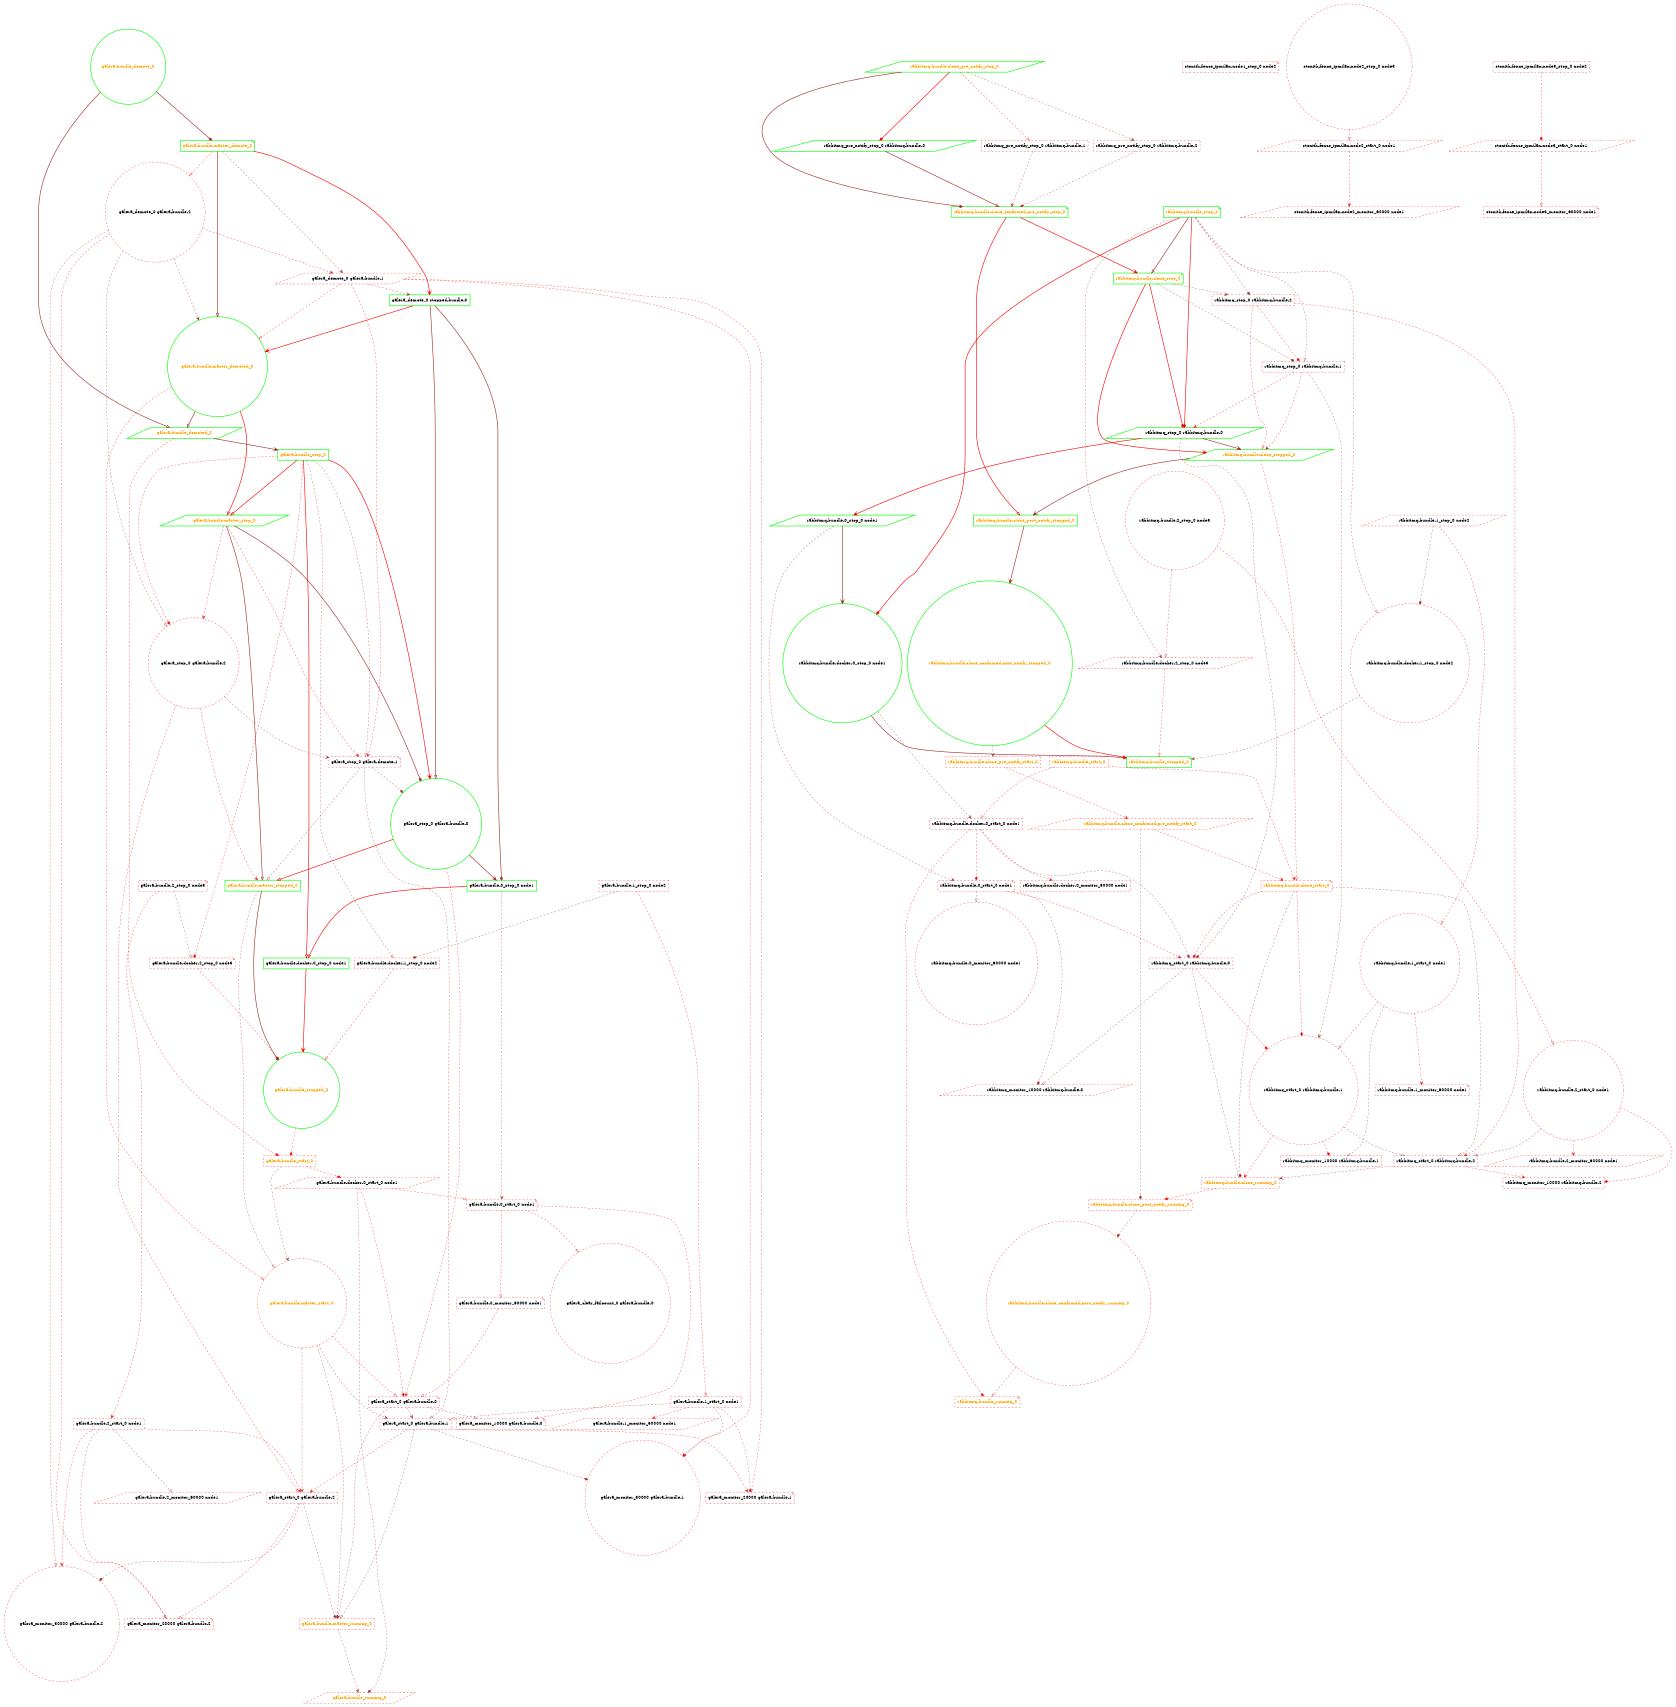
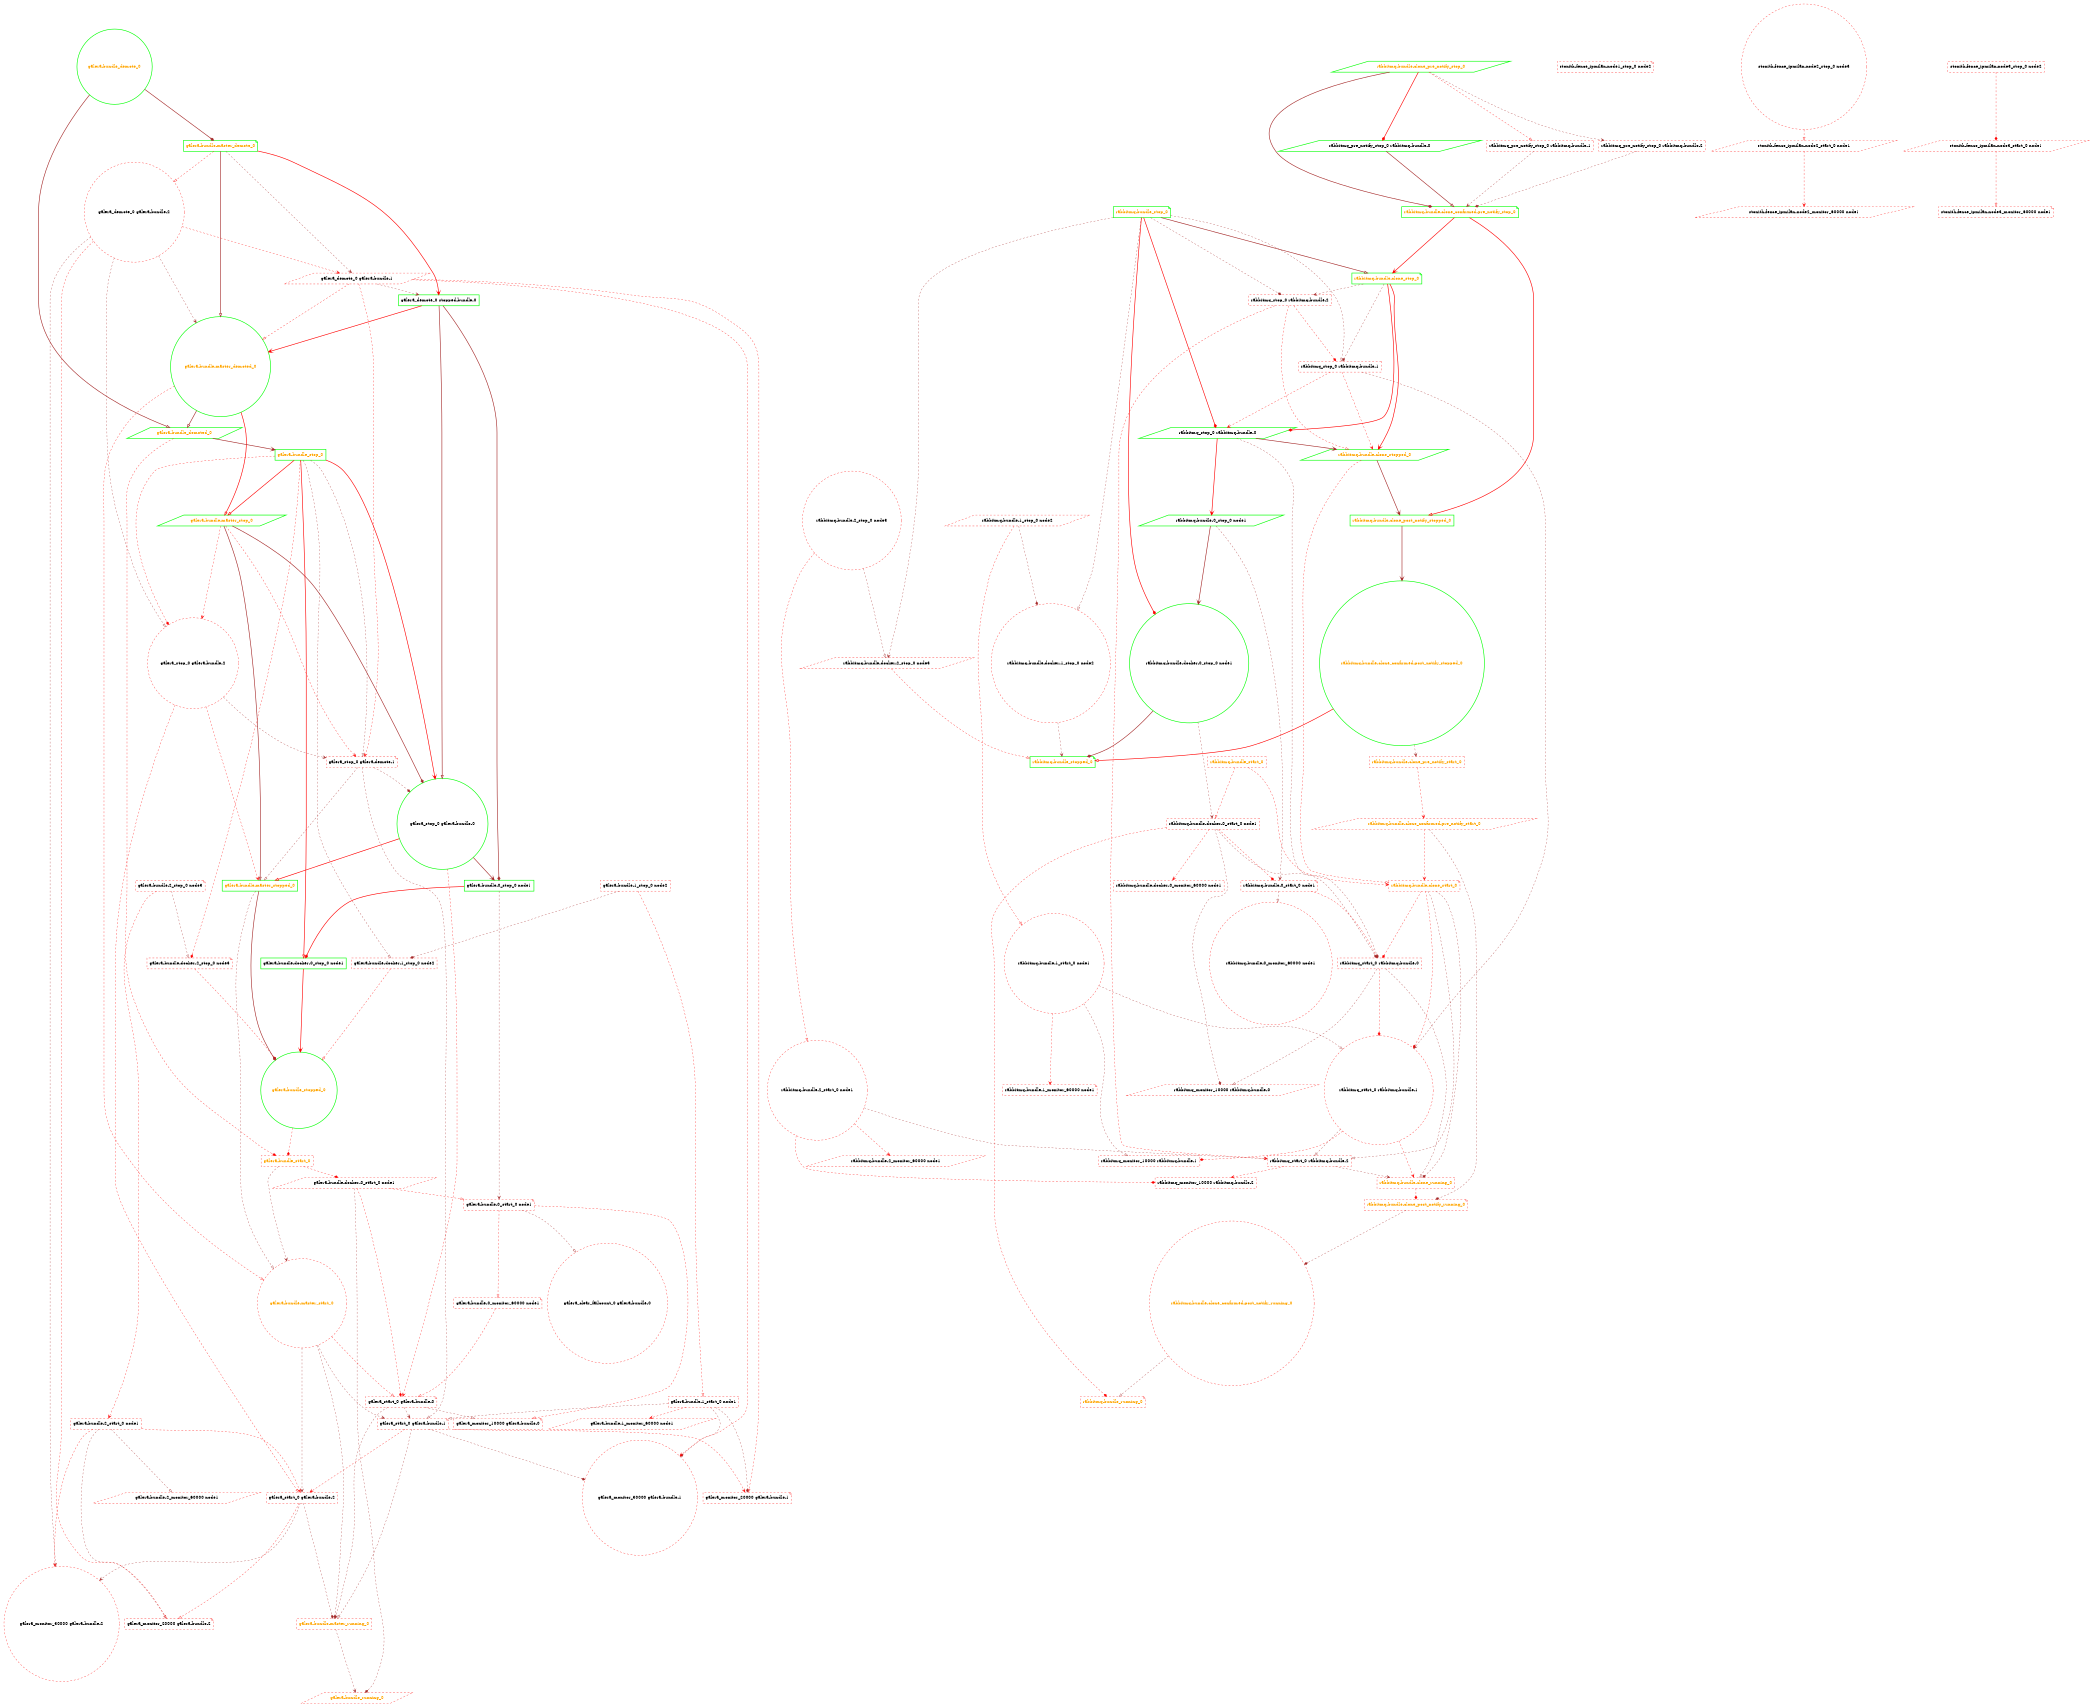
edge "galera-bundle-0_stop_0 node1" -> "galera-bundle-docker-0_stop_0 node1": arrowhead onormal -> diamond
edge "rabbitmq-bundle-0_start_0 node1" -> "rabbitmq_monitor_10000 rabbitmq-bundle-0": now "rabbitmq-bundle-docker-0_start_0 node1" -> "rabbitmq_monitor_10000 rabbitmq-bundle-0"
edge "galera_start_0 galera-bundle-2" -> "galera_monitor_30000 galera-bundle-2": arrowhead diamond -> vee
